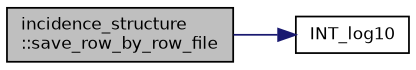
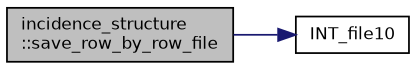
node "INT_log10": label "INT_log10" -> "INT_file10"
